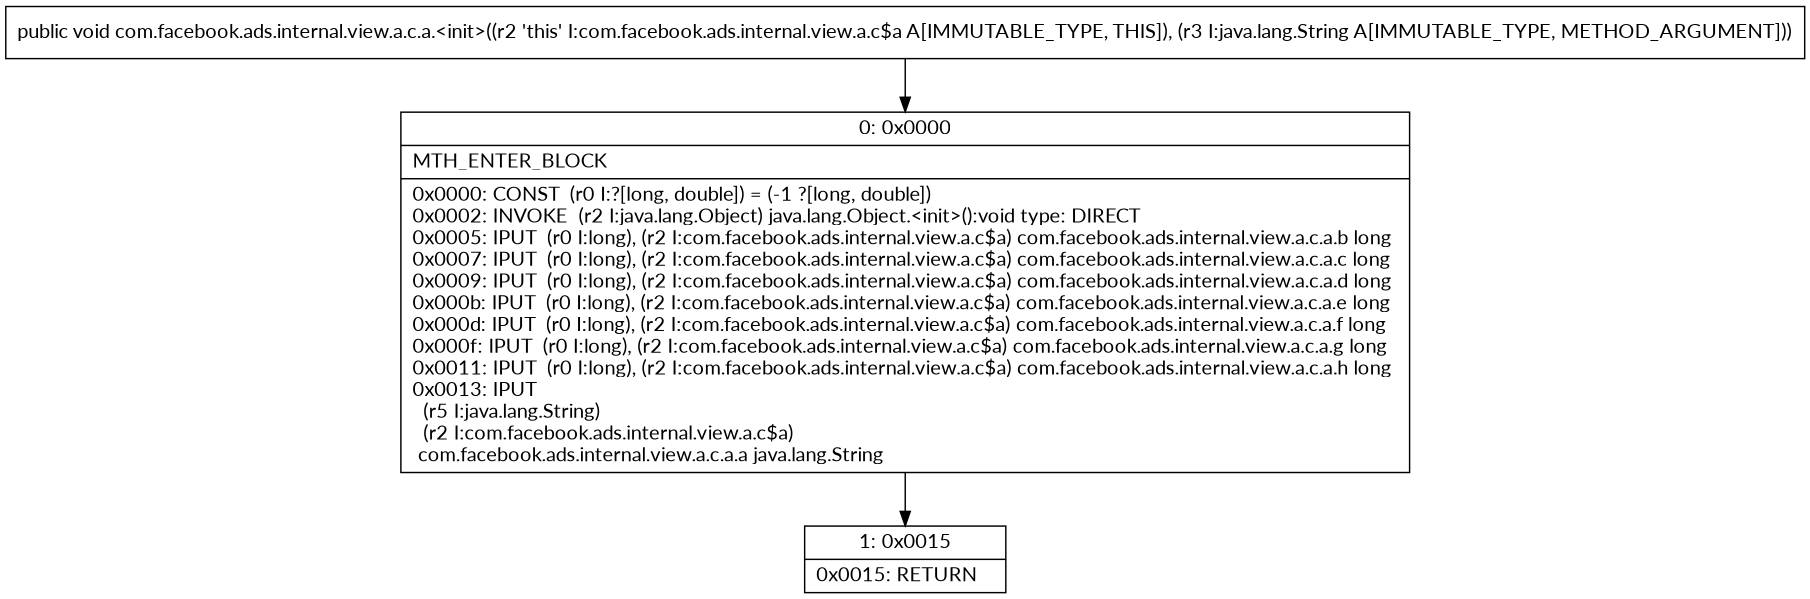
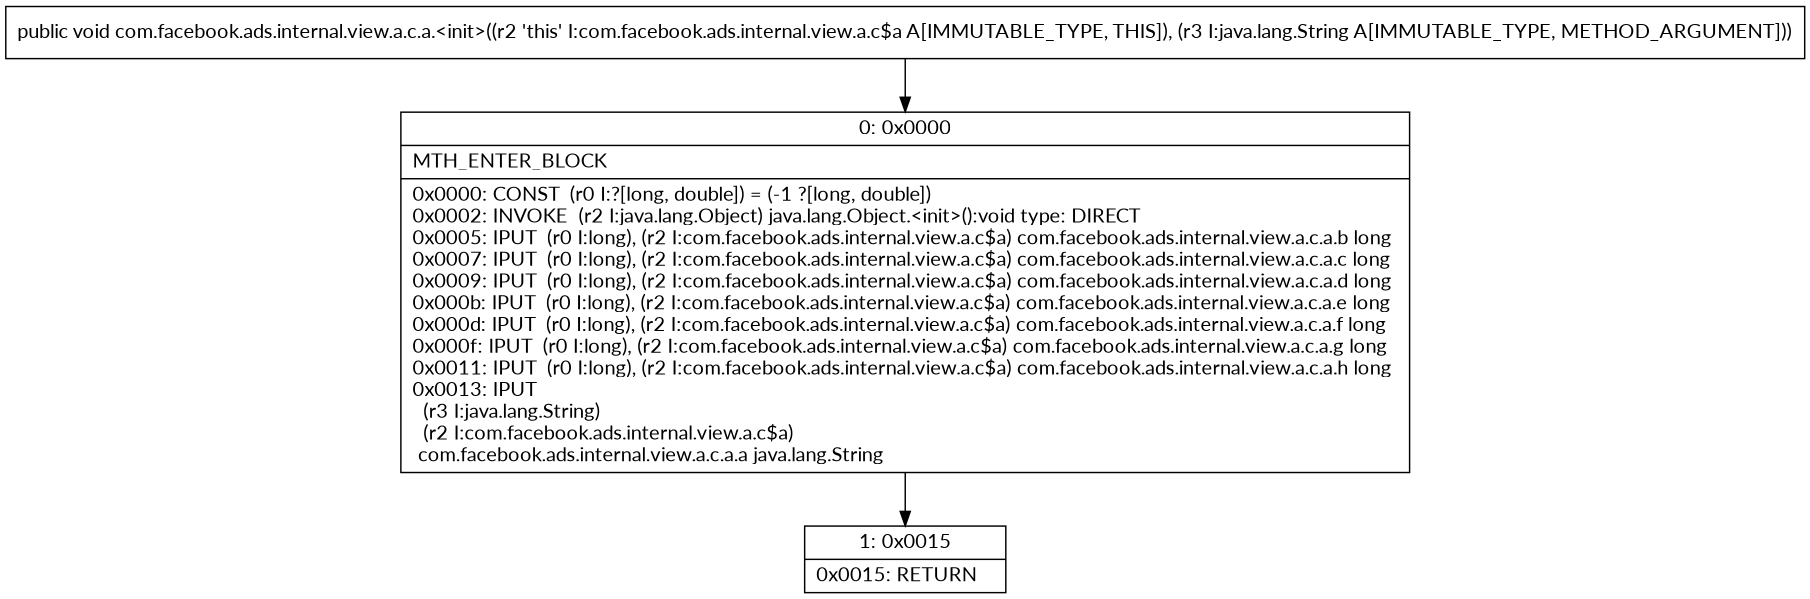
node "0: 0x0000": text "(r5 I:java.lang.String)" -> "(r3 I:java.lang.String)"
